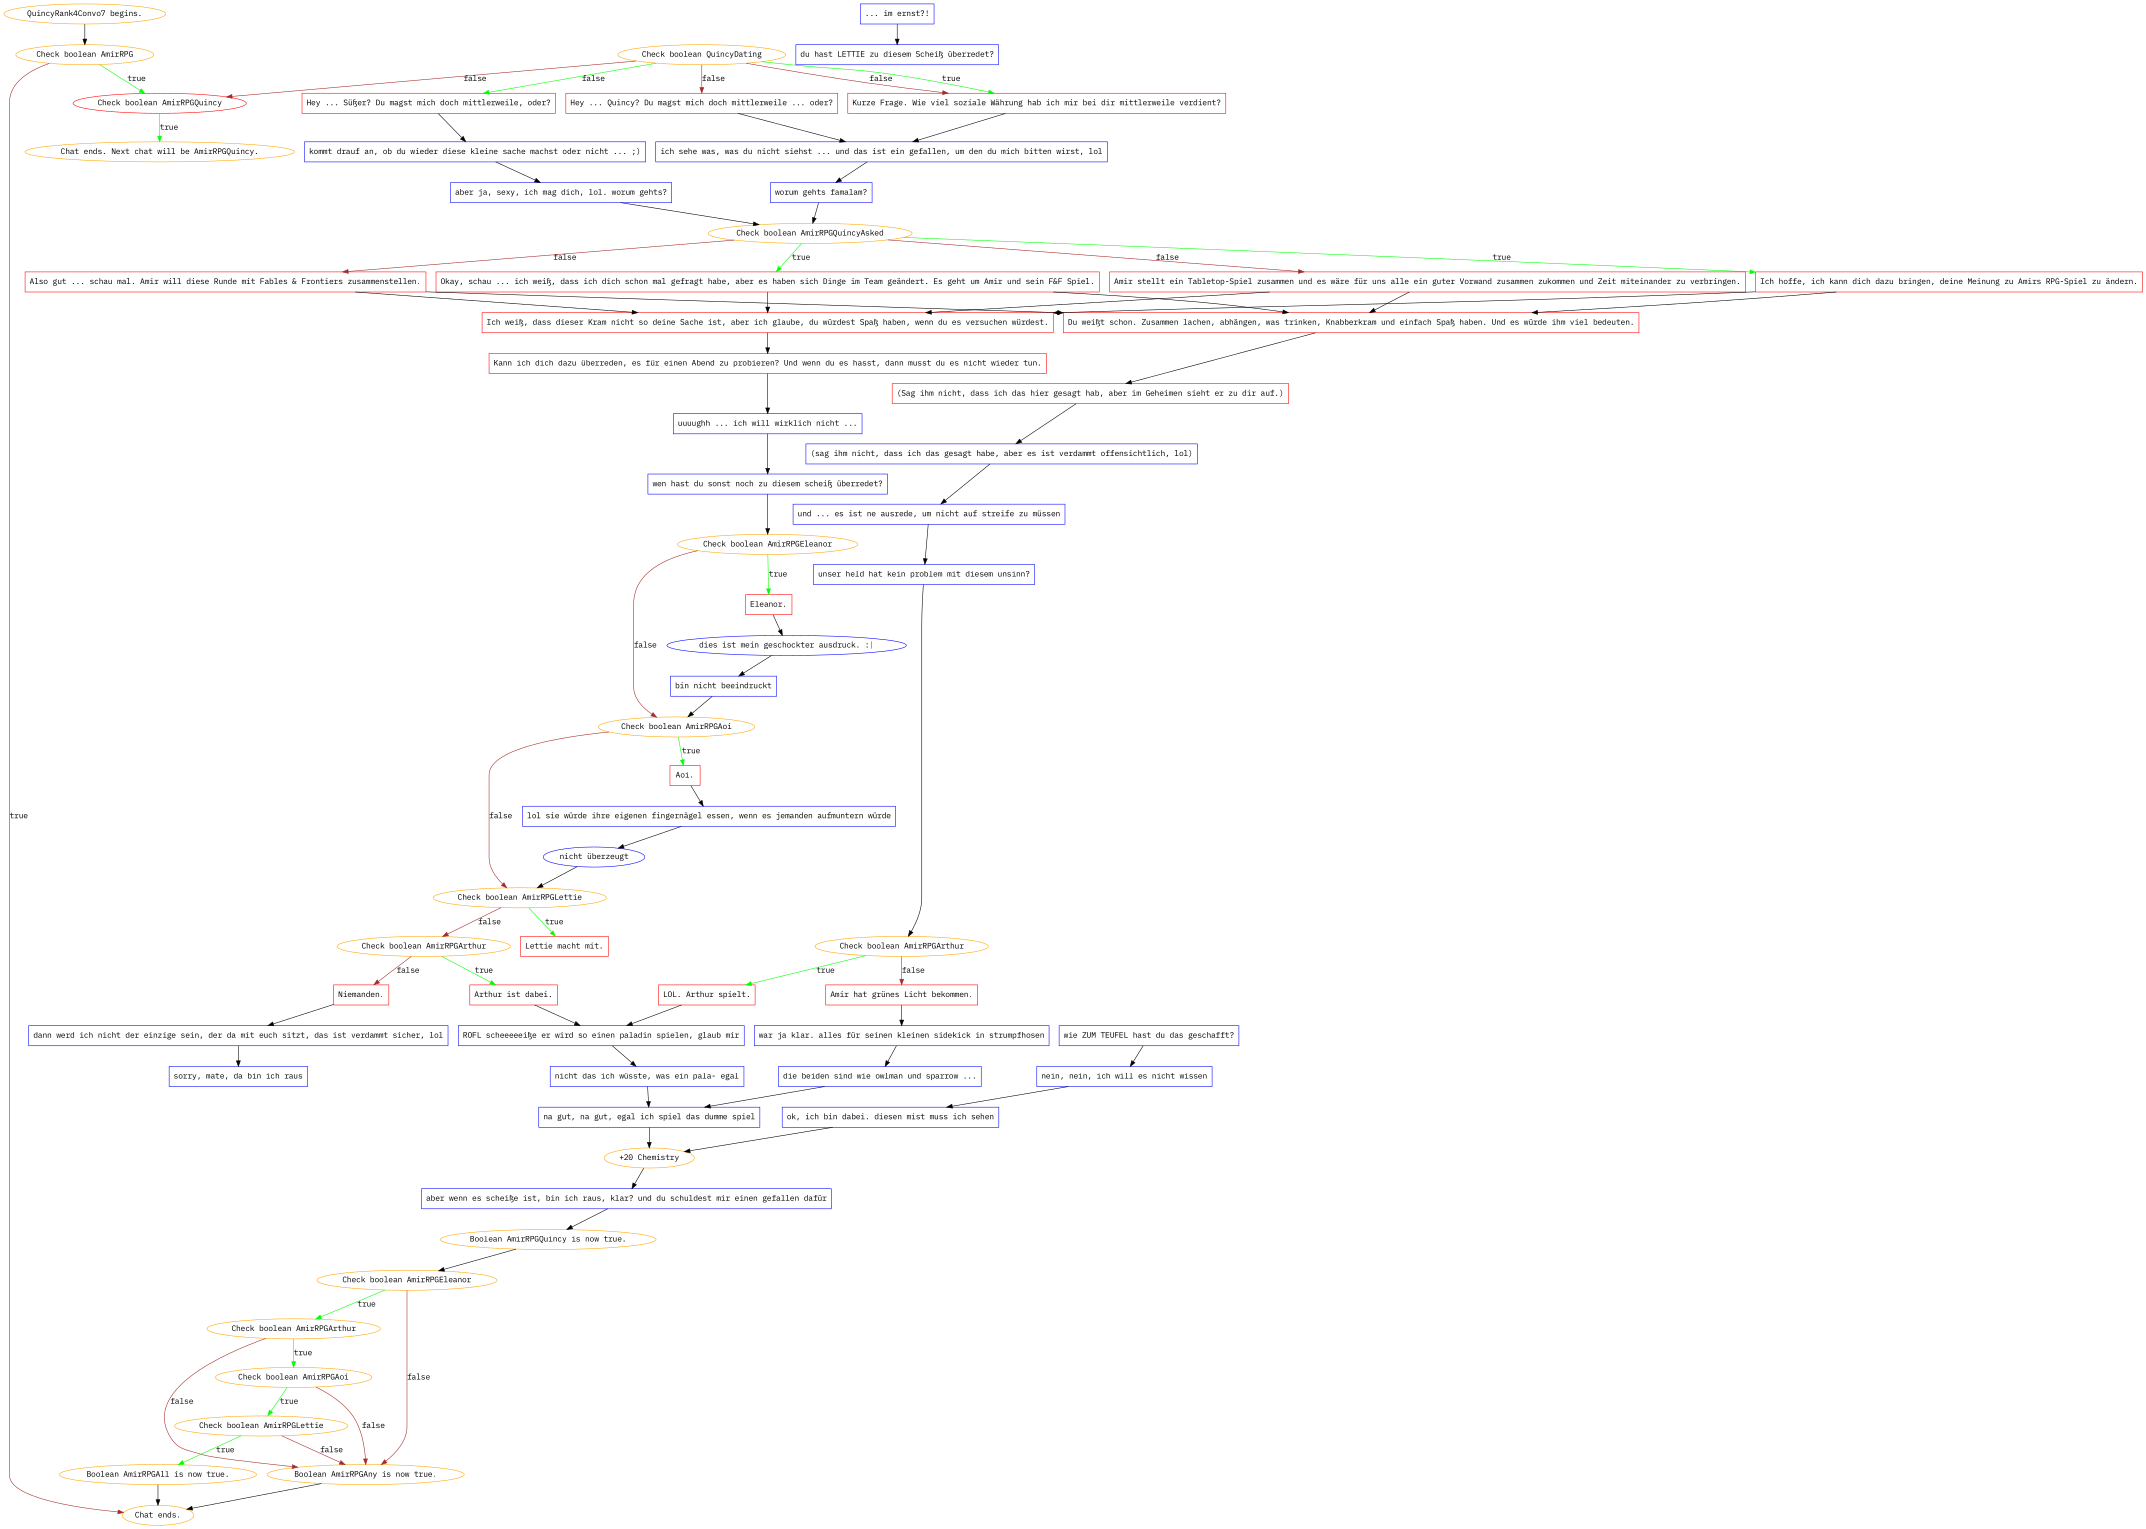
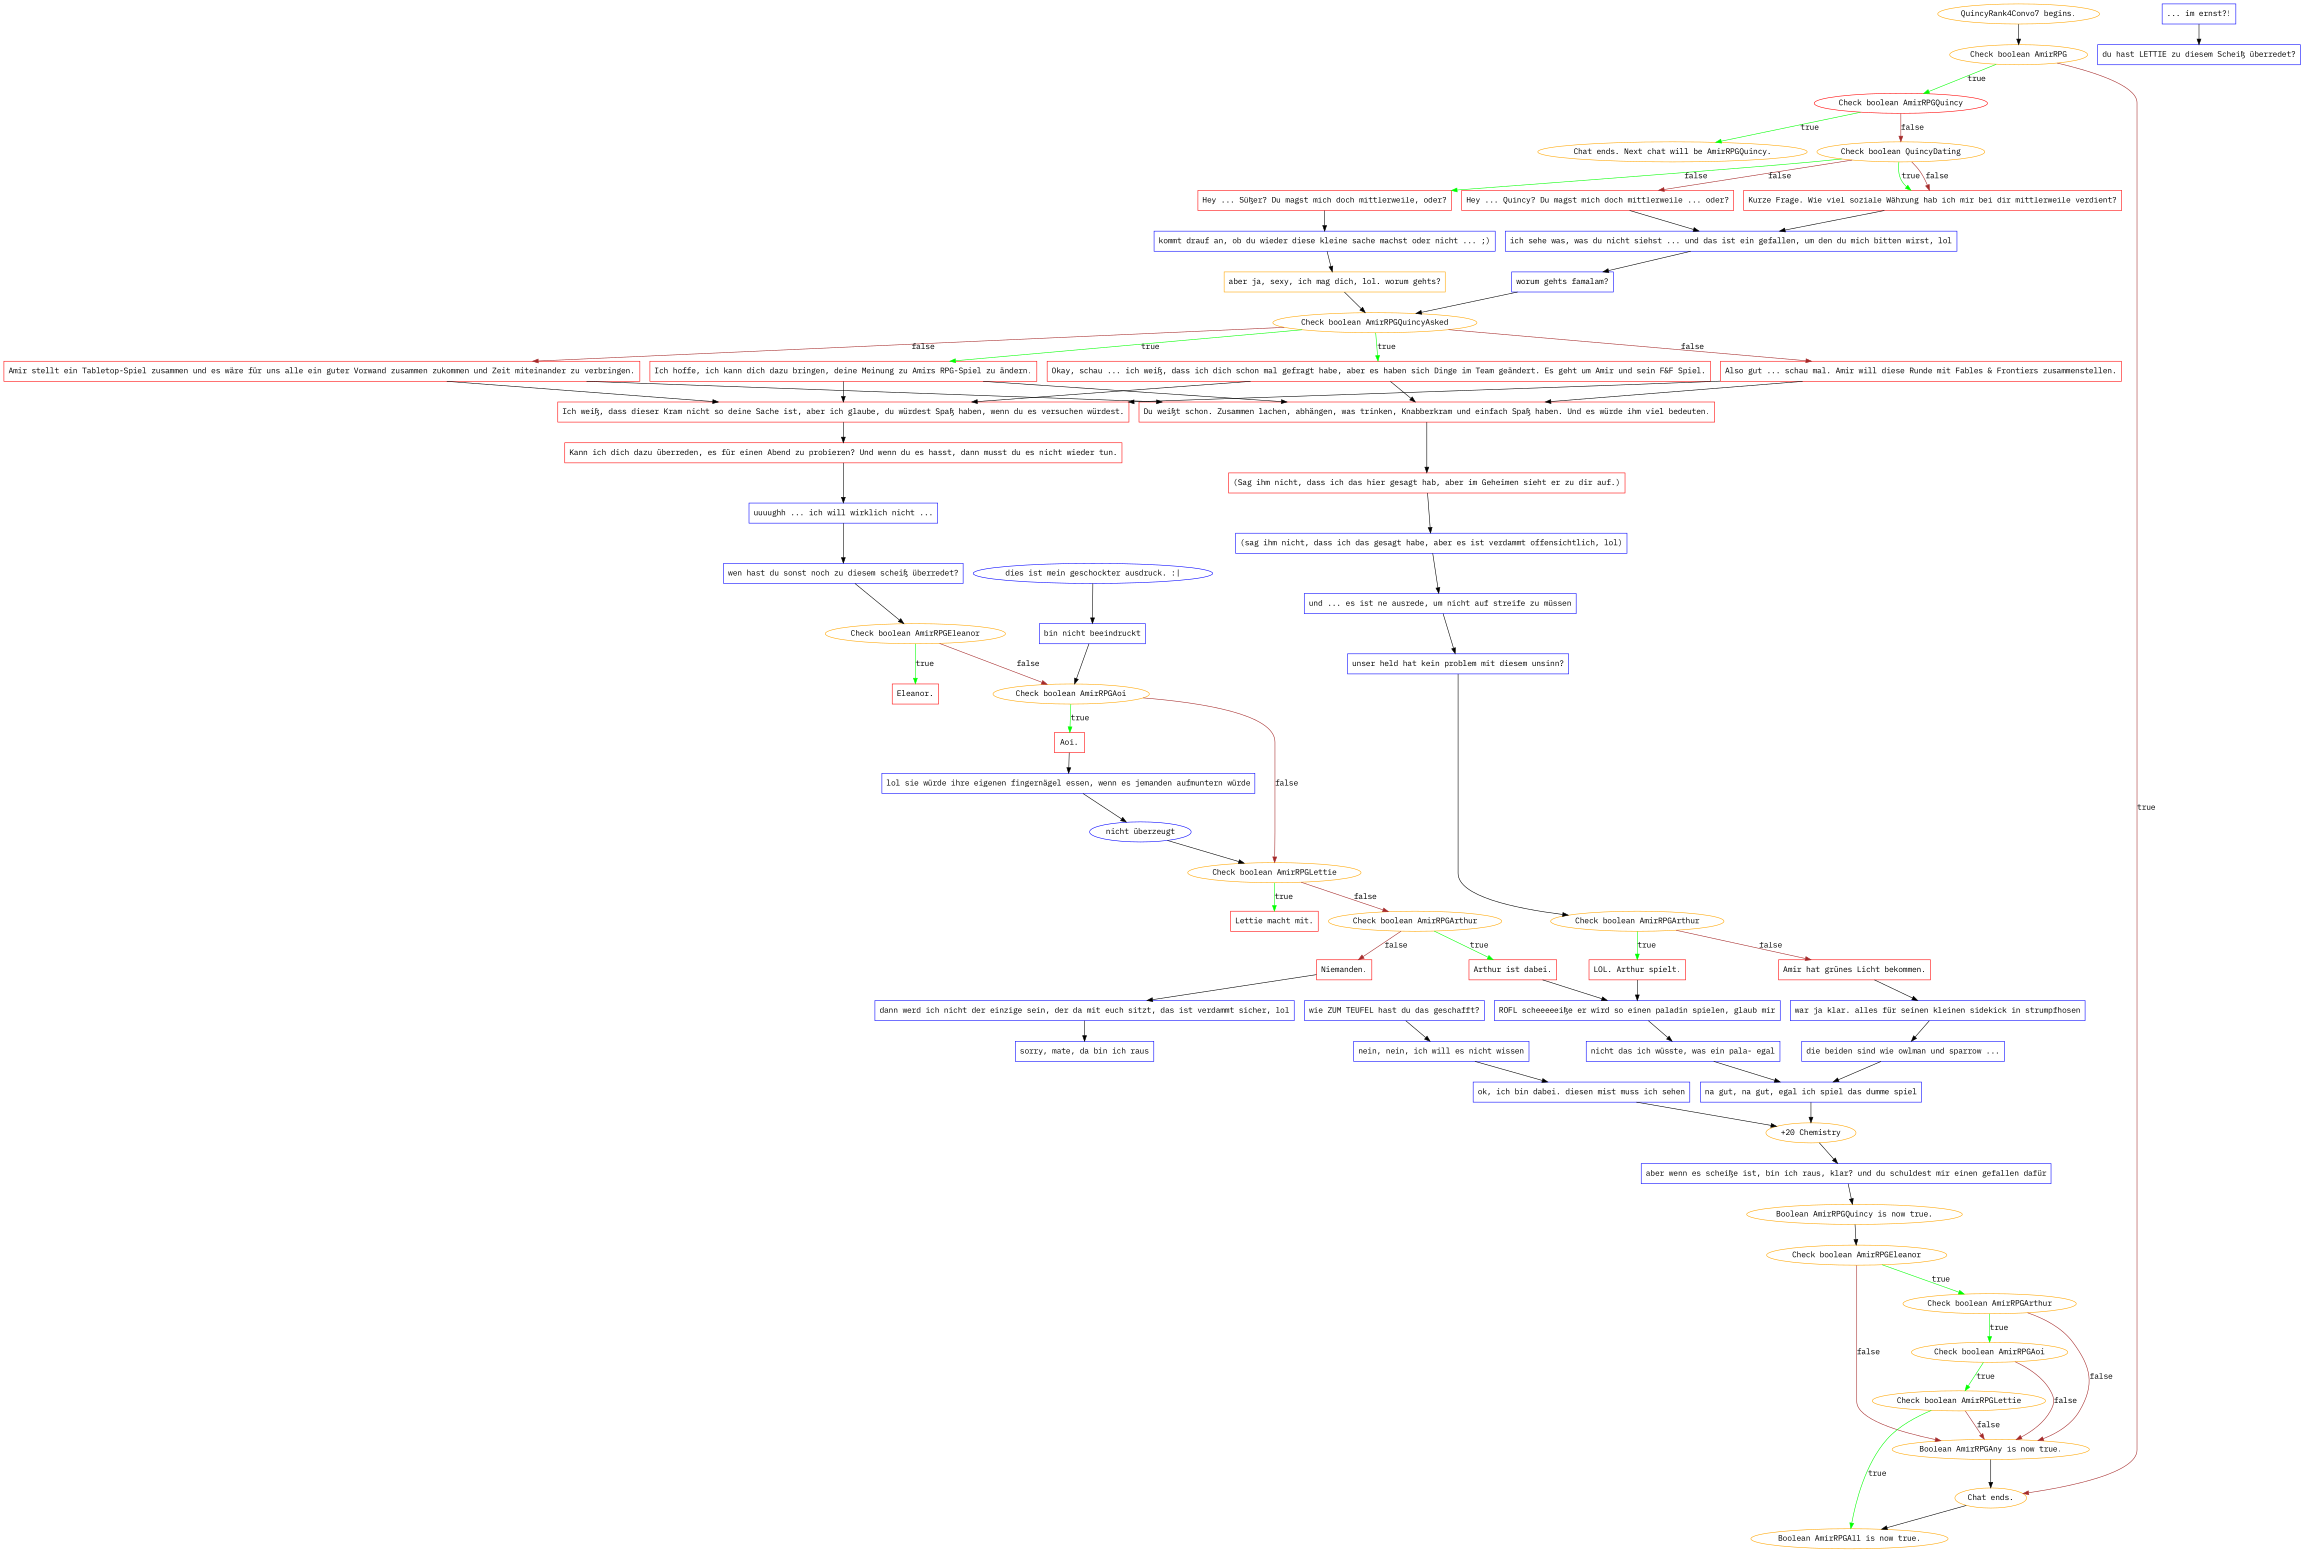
edge "Check boolean QuincyDating" -> "Check boolean AmirRPGQuincy": reversed
node "aber ja, sexy, ich mag dich, lol. worum gehts?": color blue -> orange
edge "Eleanor." -> "dies ist mein geschockter ausdruck. :|": removed
edge "Boolean AmirRPGAll is now true." -> "Chat ends.": reversed
